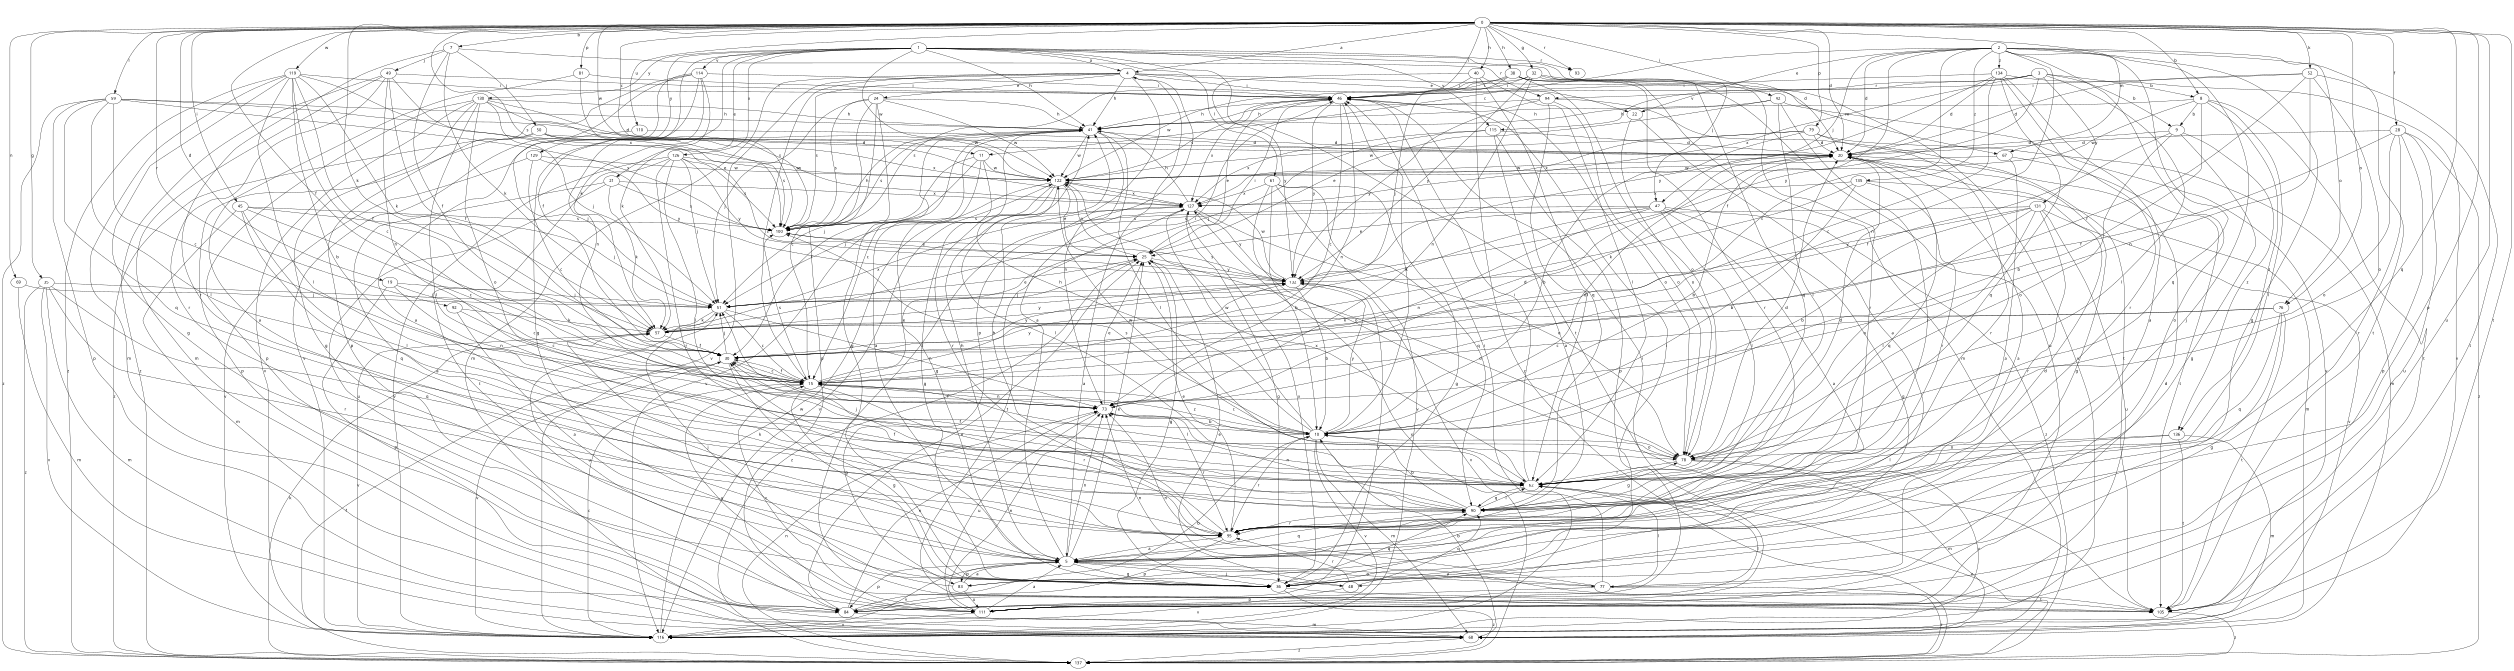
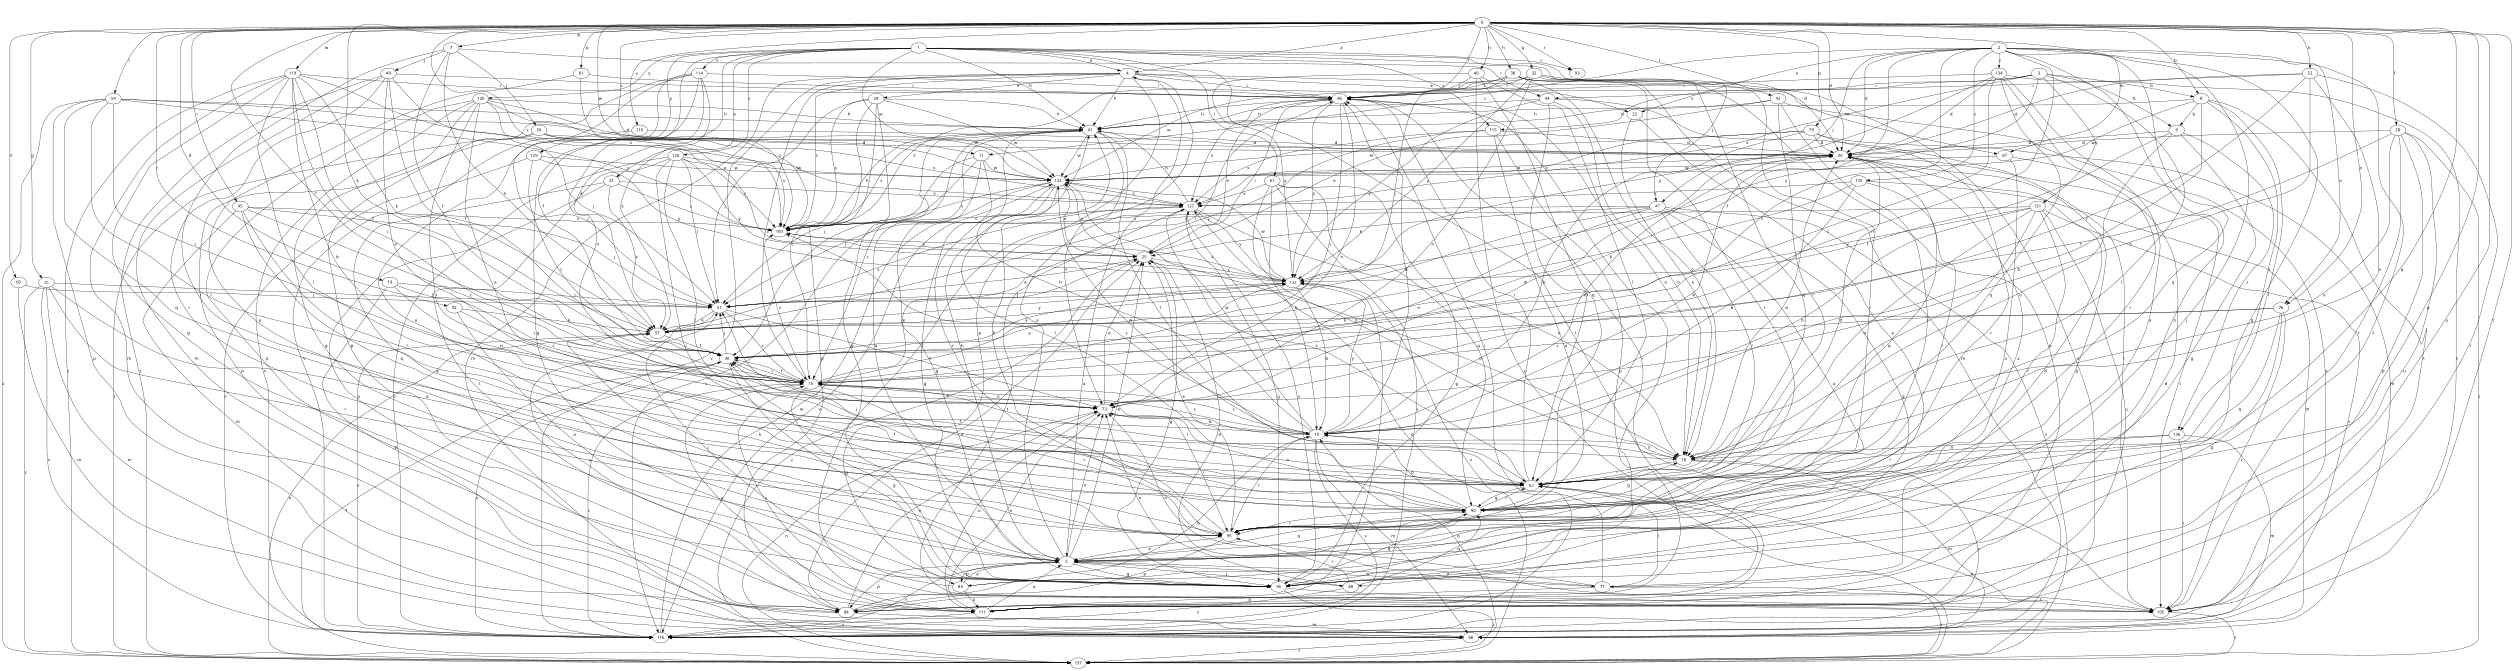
edge "122" -> "46": now "122" -> "100"
